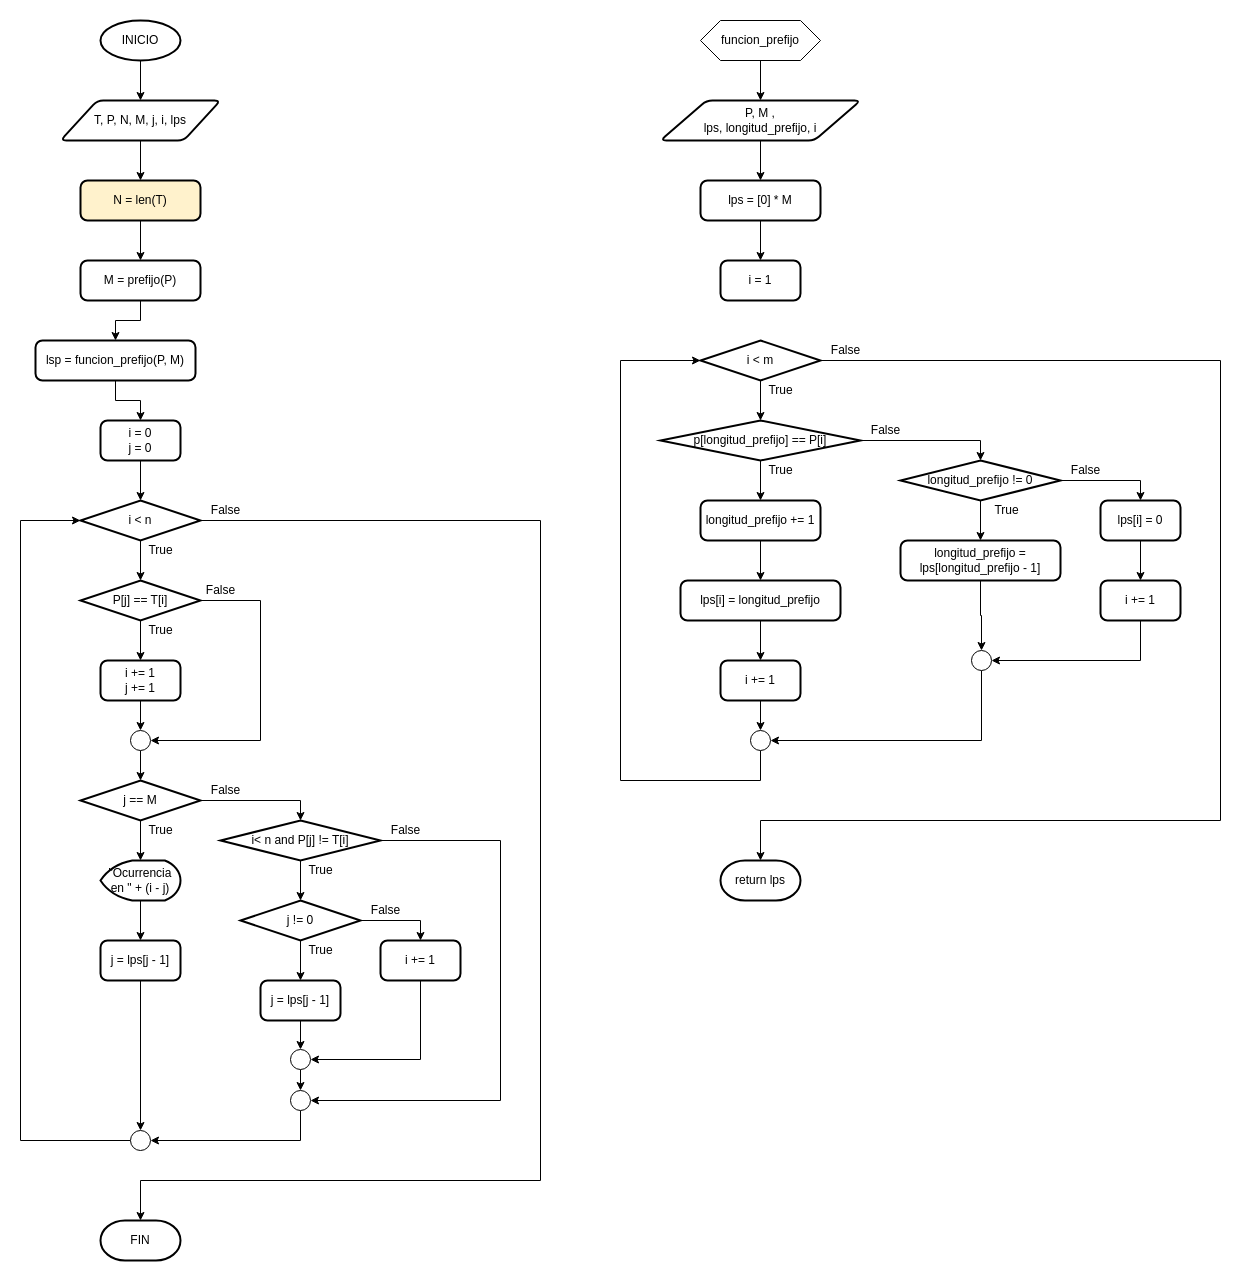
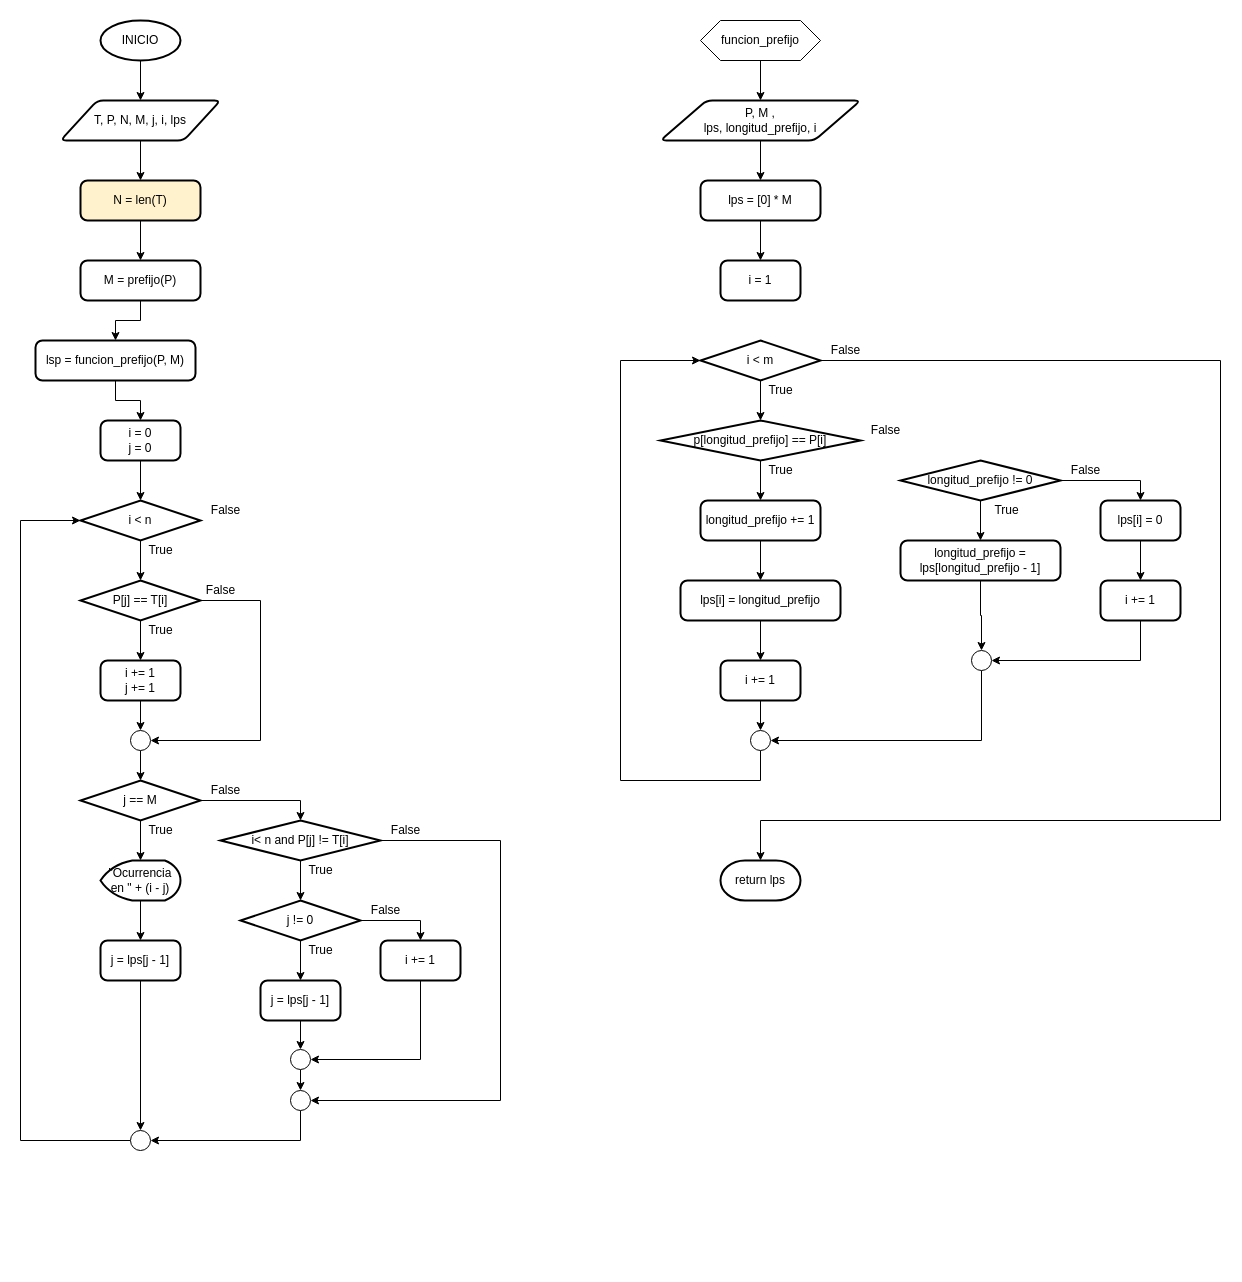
edge "p[longitud_prefijo] == P[i]" -> "longitud_prefijo != 0": removed
edge "i < n" -> "FIN": removed
node "FIN": removed
